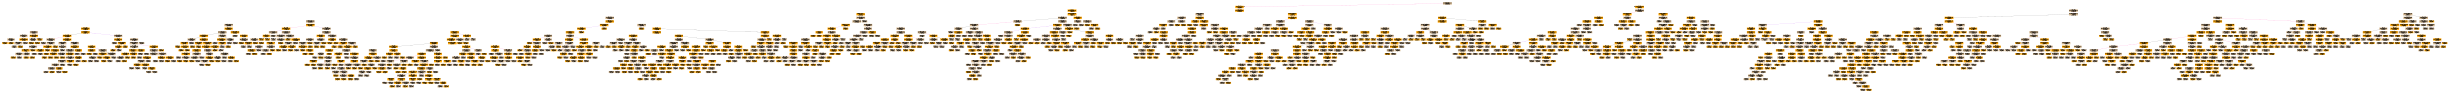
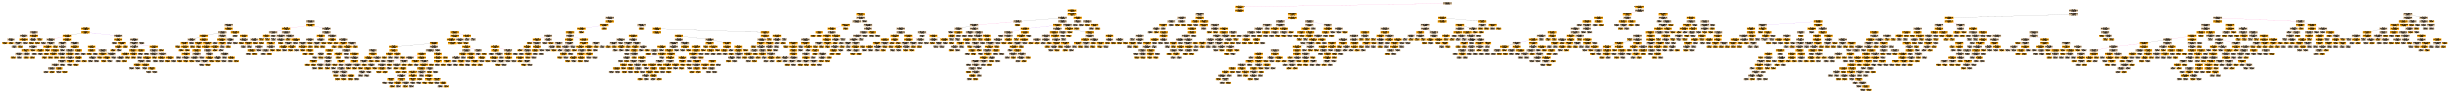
node "squared_error = 0.0 samples = 1 value = 263435.0": fillcolor orange -> tan
node "squared_error = 0.0 samples = 1 value = 244400.0": removed
node "squared_error = 0.0 samples = 1 value = 114500.0": fillcolor tan -> orange
node "squared_error = 0.0 samples = 1 value = 55993.0": fillcolor orange -> tan
node "squared_error = 0.0 samples = 1 value = 213000.0": fillcolor tan -> orange
node "squared_error = 0.0 samples = 1 value = 254000.0": fillcolor tan -> orange
node "squared_error = 0.0 samples = 1 value = 135750.0": added
